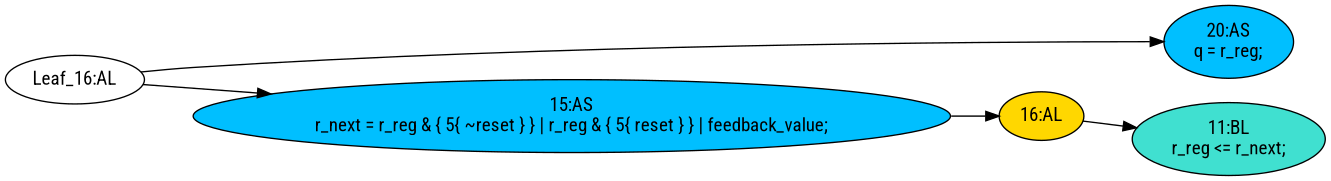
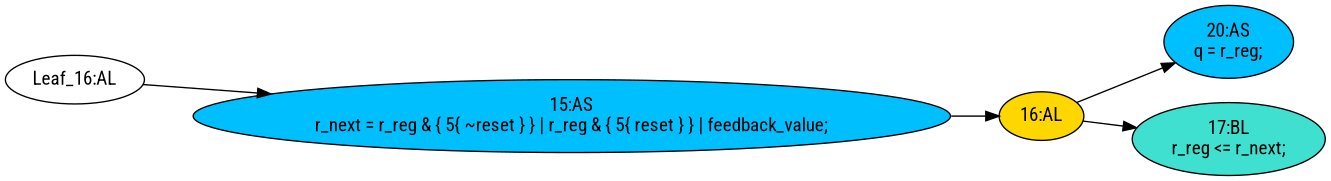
edge "Leaf_16:AL" -> "20:AS q = r_reg;": now "16:AL" -> "20:AS q = r_reg;"
node "11:BL r_reg <= r_next;": label "11:BL r_reg <= r_next;" -> "17:BL r_reg <= r_next;"
